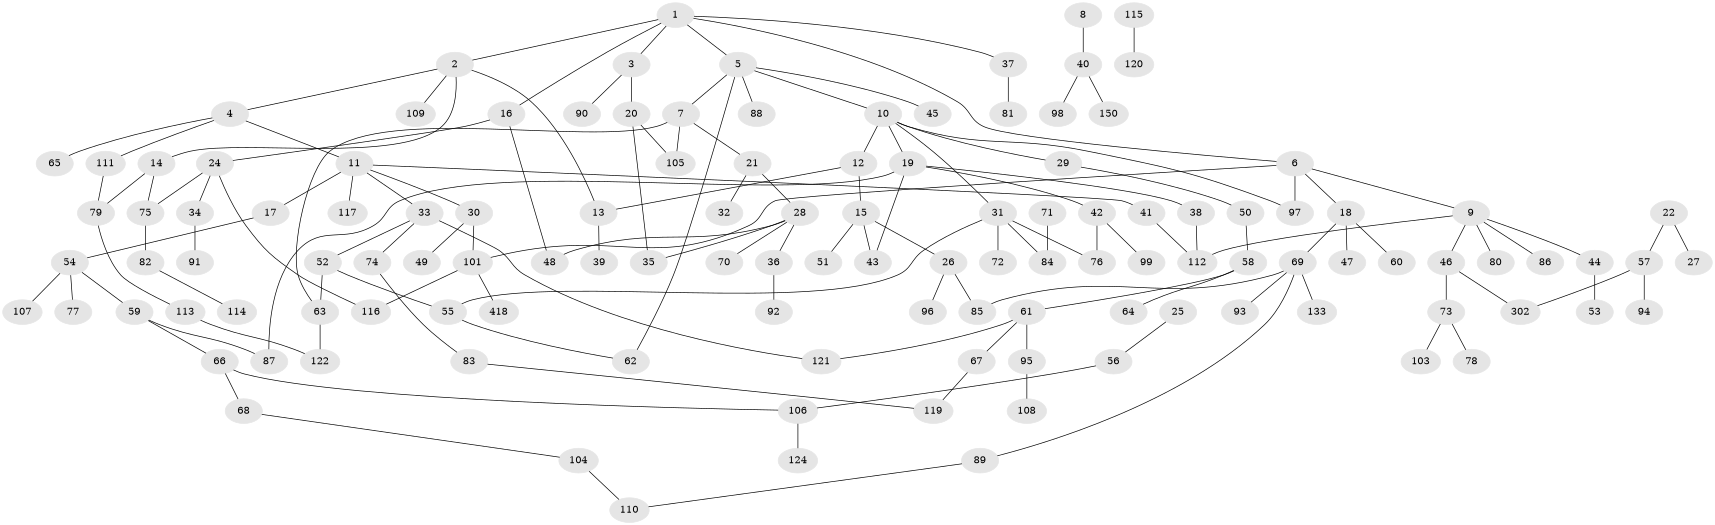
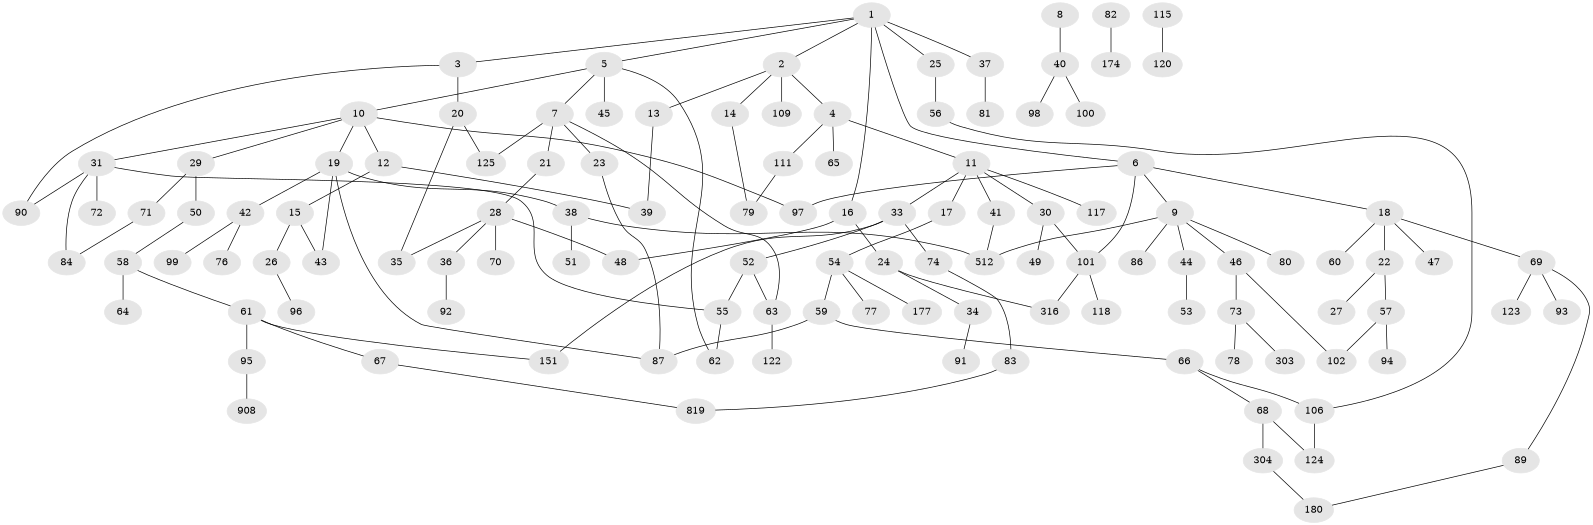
edge "1" -- "25": added
node "88": removed
node "150": label "150" -> "100"
node "23": added
node "105": label "105" -> "125"
edge "29" -- "71": added
edge "12" -- "13": now "12" -- "39"
node "75": removed
node "32": removed
edge "31" -- "76": now "31" -- "90"
edge "15" -- "51": now "38" -- "51"
edge "18" -- "22": added
node "112": label "112" -> "512"
node "107": label "107" -> "177"
node "113": removed
node "114": label "114" -> "174"
node "116": label "116" -> "316"
node "418": label "418" -> "118"
node "85": removed
node "133": label "133" -> "123"
node "302": label "302" -> "102"
node "121": label "121" -> "151"
node "103": label "103" -> "303"
node "119": label "119" -> "819"
node "108": label "108" -> "908"
edge "68" -- "124": added
node "104": label "104" -> "304"
node "110": label "110" -> "180"
